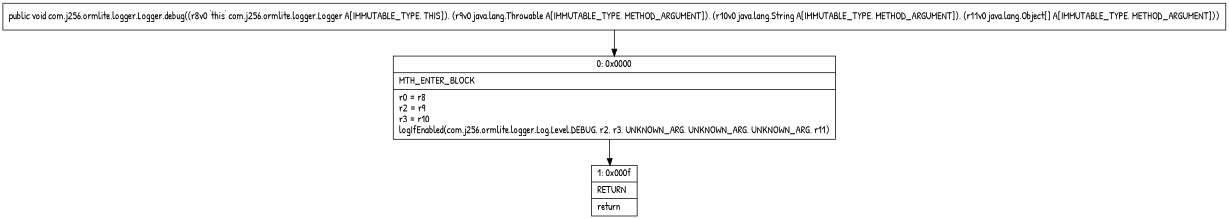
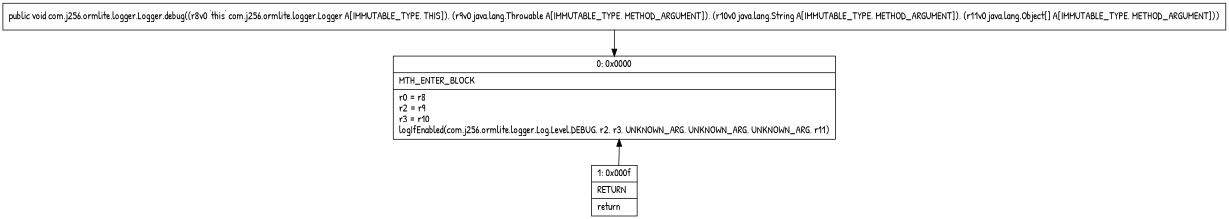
edge "0: 0x0000" -> "1: 0x000f": reversed
